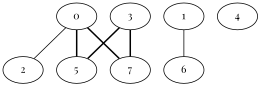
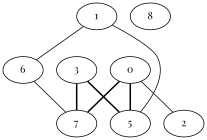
node "4": label "4" -> "8"
edge "1" -- "5": added
edge "6" -- "7": added
